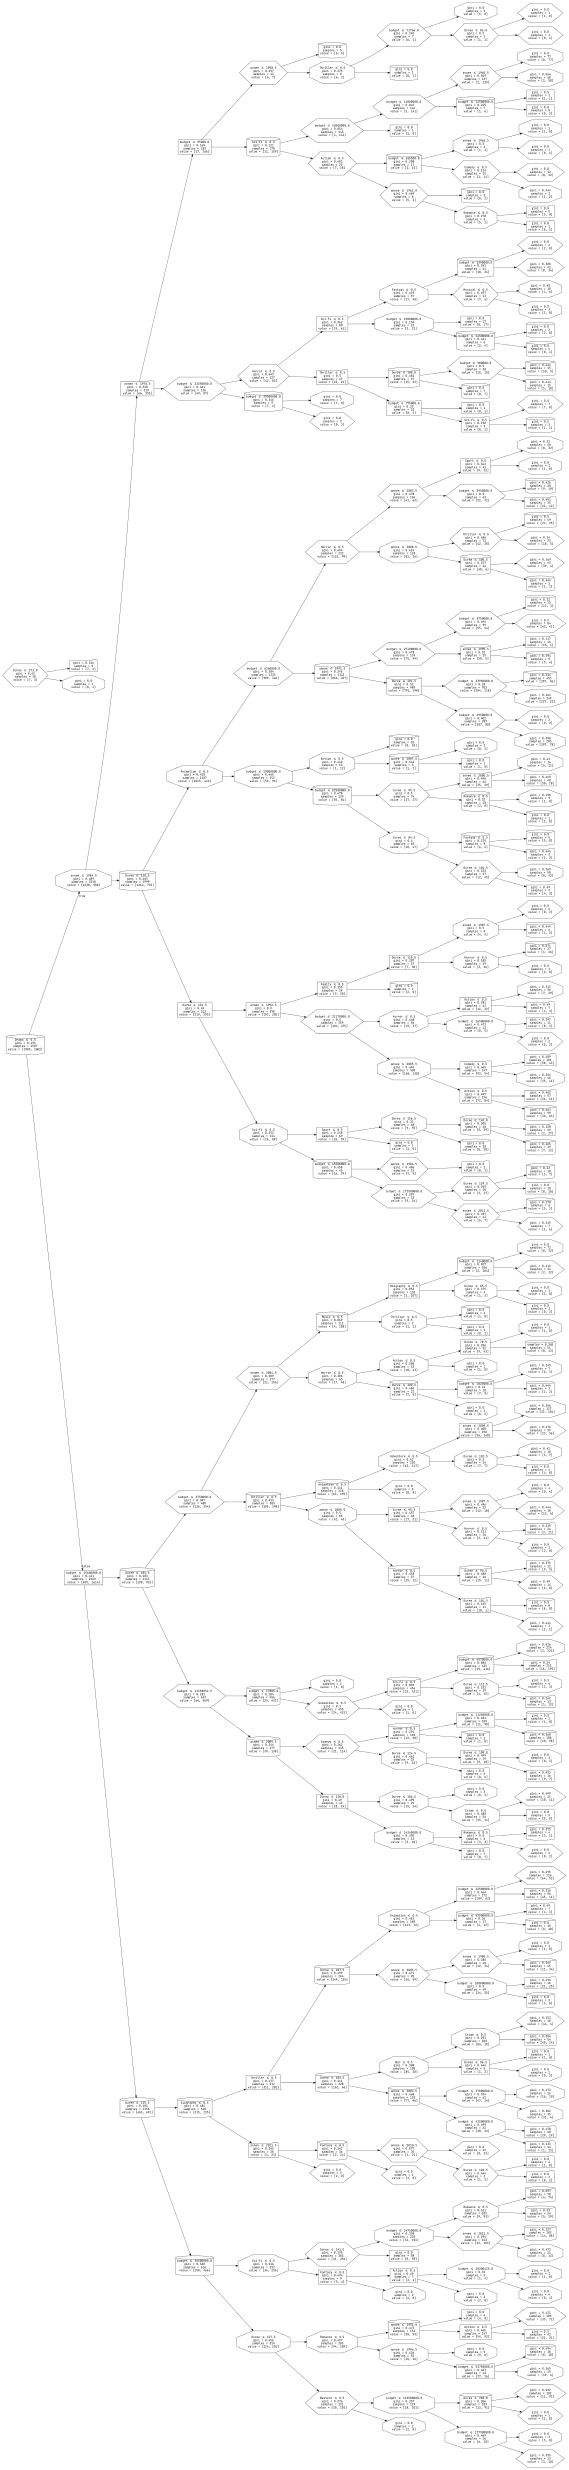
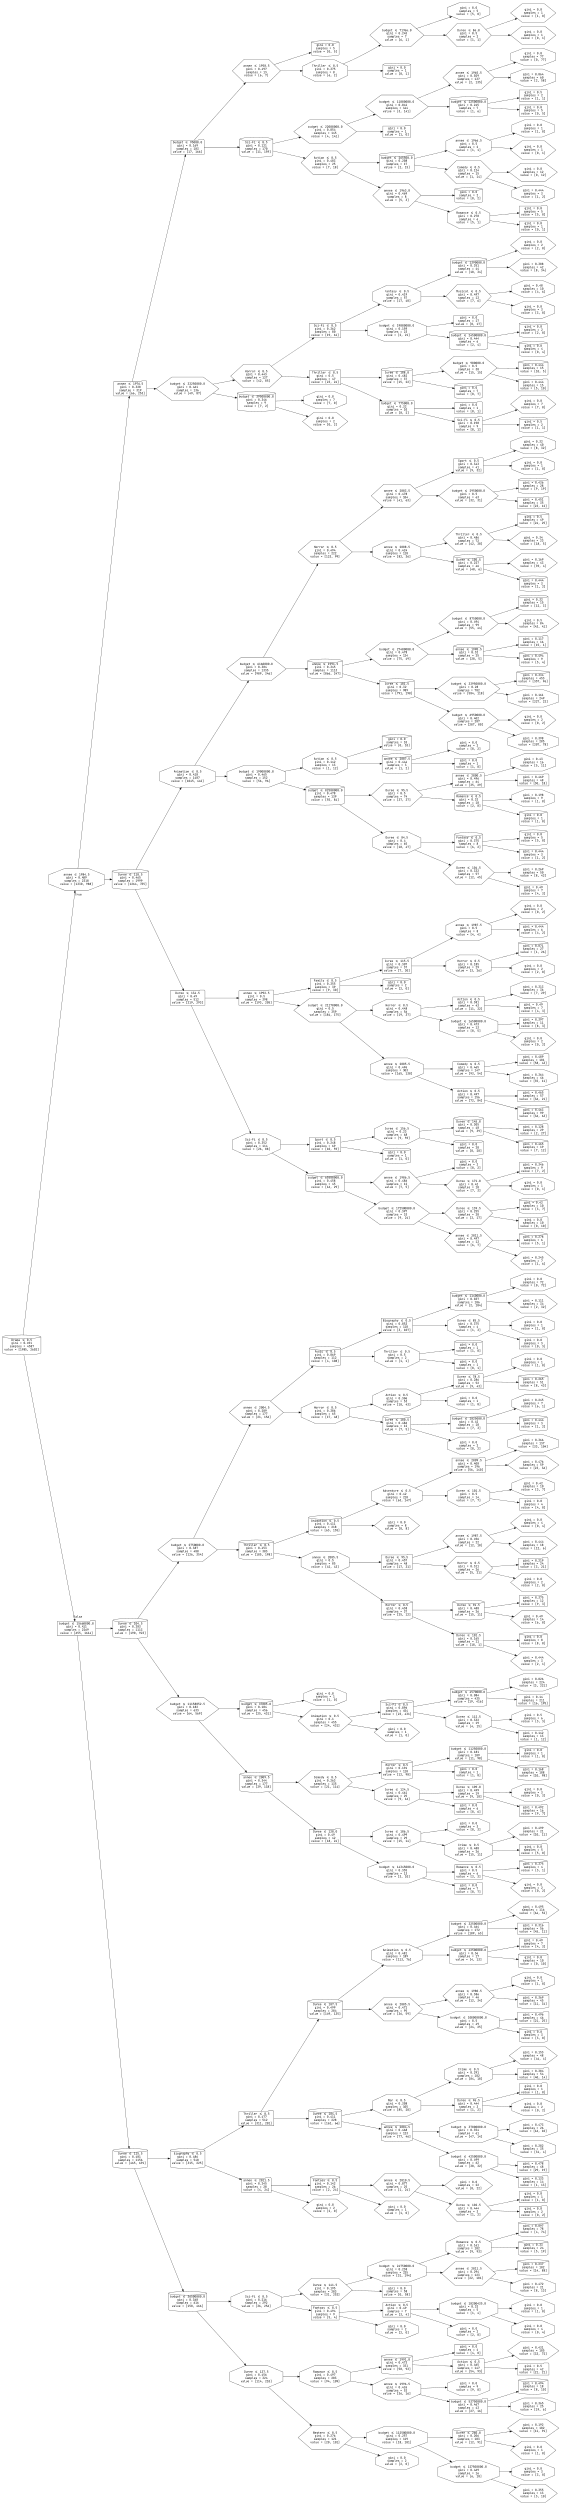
edge "annee <= 1986.5 gini = 0.486 samples = 12 value = [7, 5]" -> "Duree <= 171.0 gini = 0.42 samples = 10 value = [7, 3]": added
node "samples = 0.265 samples = 51 value = [8, 43]": label "samples = 0.265 samples = 51 value = [8, 43]" -> "gini = 0.265 samples = 51 value = [8, 43]"
